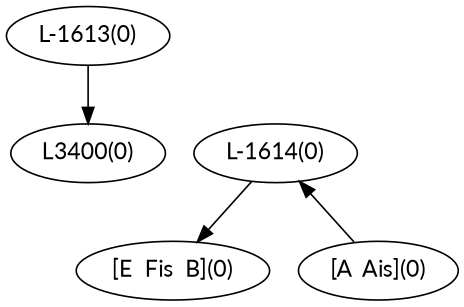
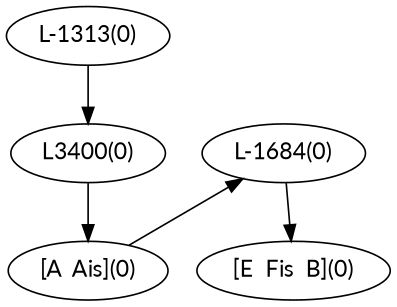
node "L-1613(0)": label "L-1613(0)" -> "L-1313(0)"
node "L-1614(0)": label "L-1614(0)" -> "L-1684(0)"
edge "L3400(0)" -> "[A  Ais](0)": added
